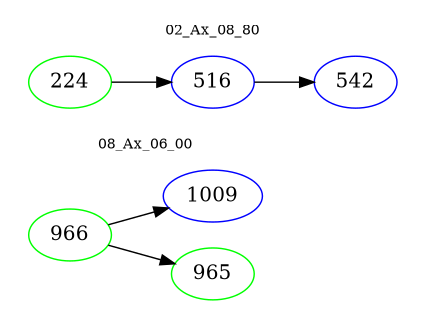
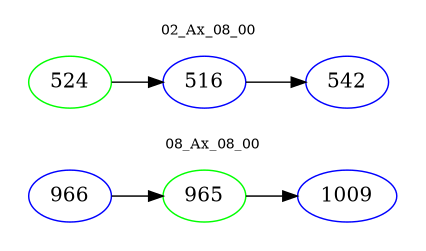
cluster "02_Ax_08_80": label "02_Ax_08_80" -> "02_Ax_08_00"
node "224": label "224" -> "524"
cluster "08_Ax_06_00": label "08_Ax_06_00" -> "08_Ax_08_00"
edge "966" -> "1009": now "965" -> "1009"
node "966": color green -> blue
